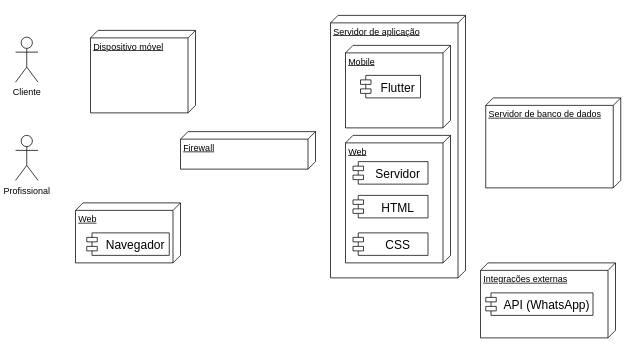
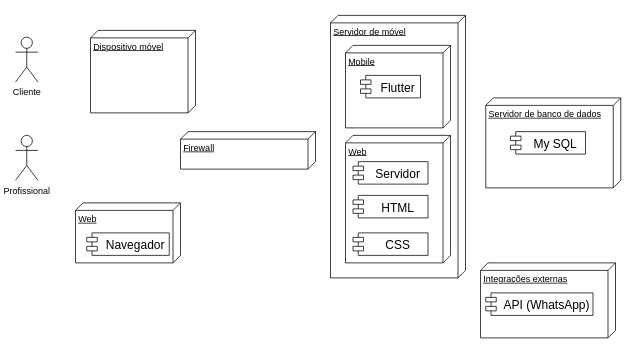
node "Servidor de aplicação": label "Servidor de aplicação" -> "Servidor de móvel"
node "My SQL": added
